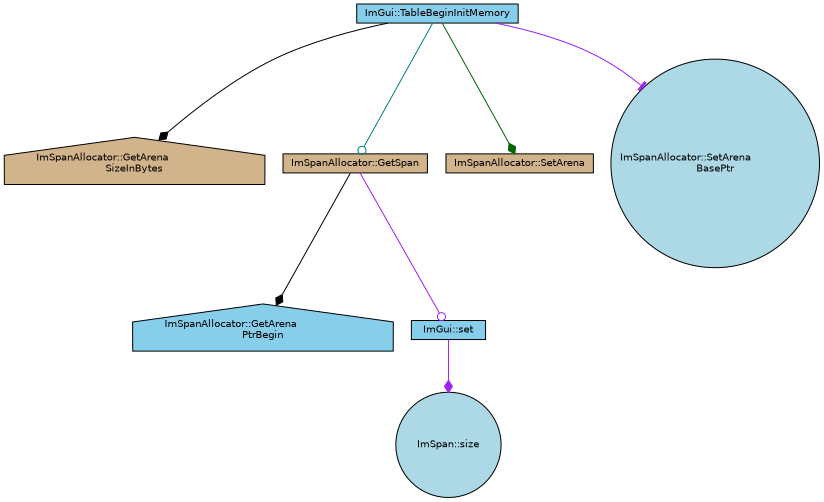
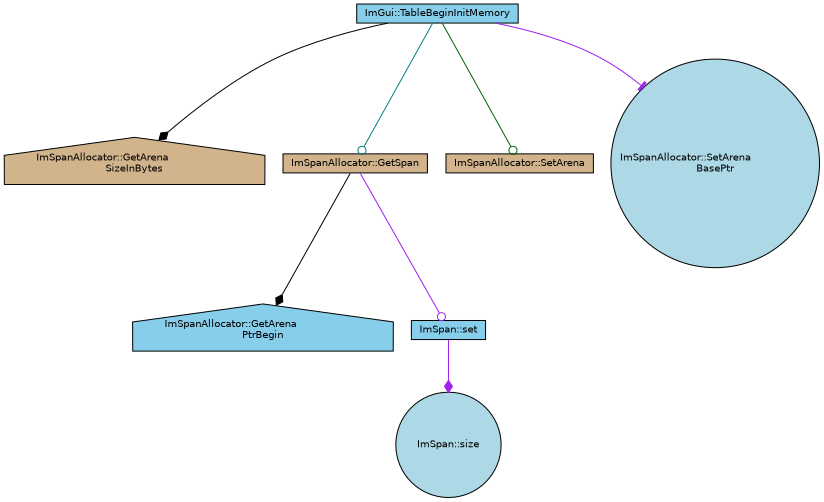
edge "ImGui::TableBeginInitMemory" -> "ImSpanAllocator::SetArena": arrowhead diamond -> odot
node "ImGui::set": label "ImGui::set" -> "ImSpan::set"
